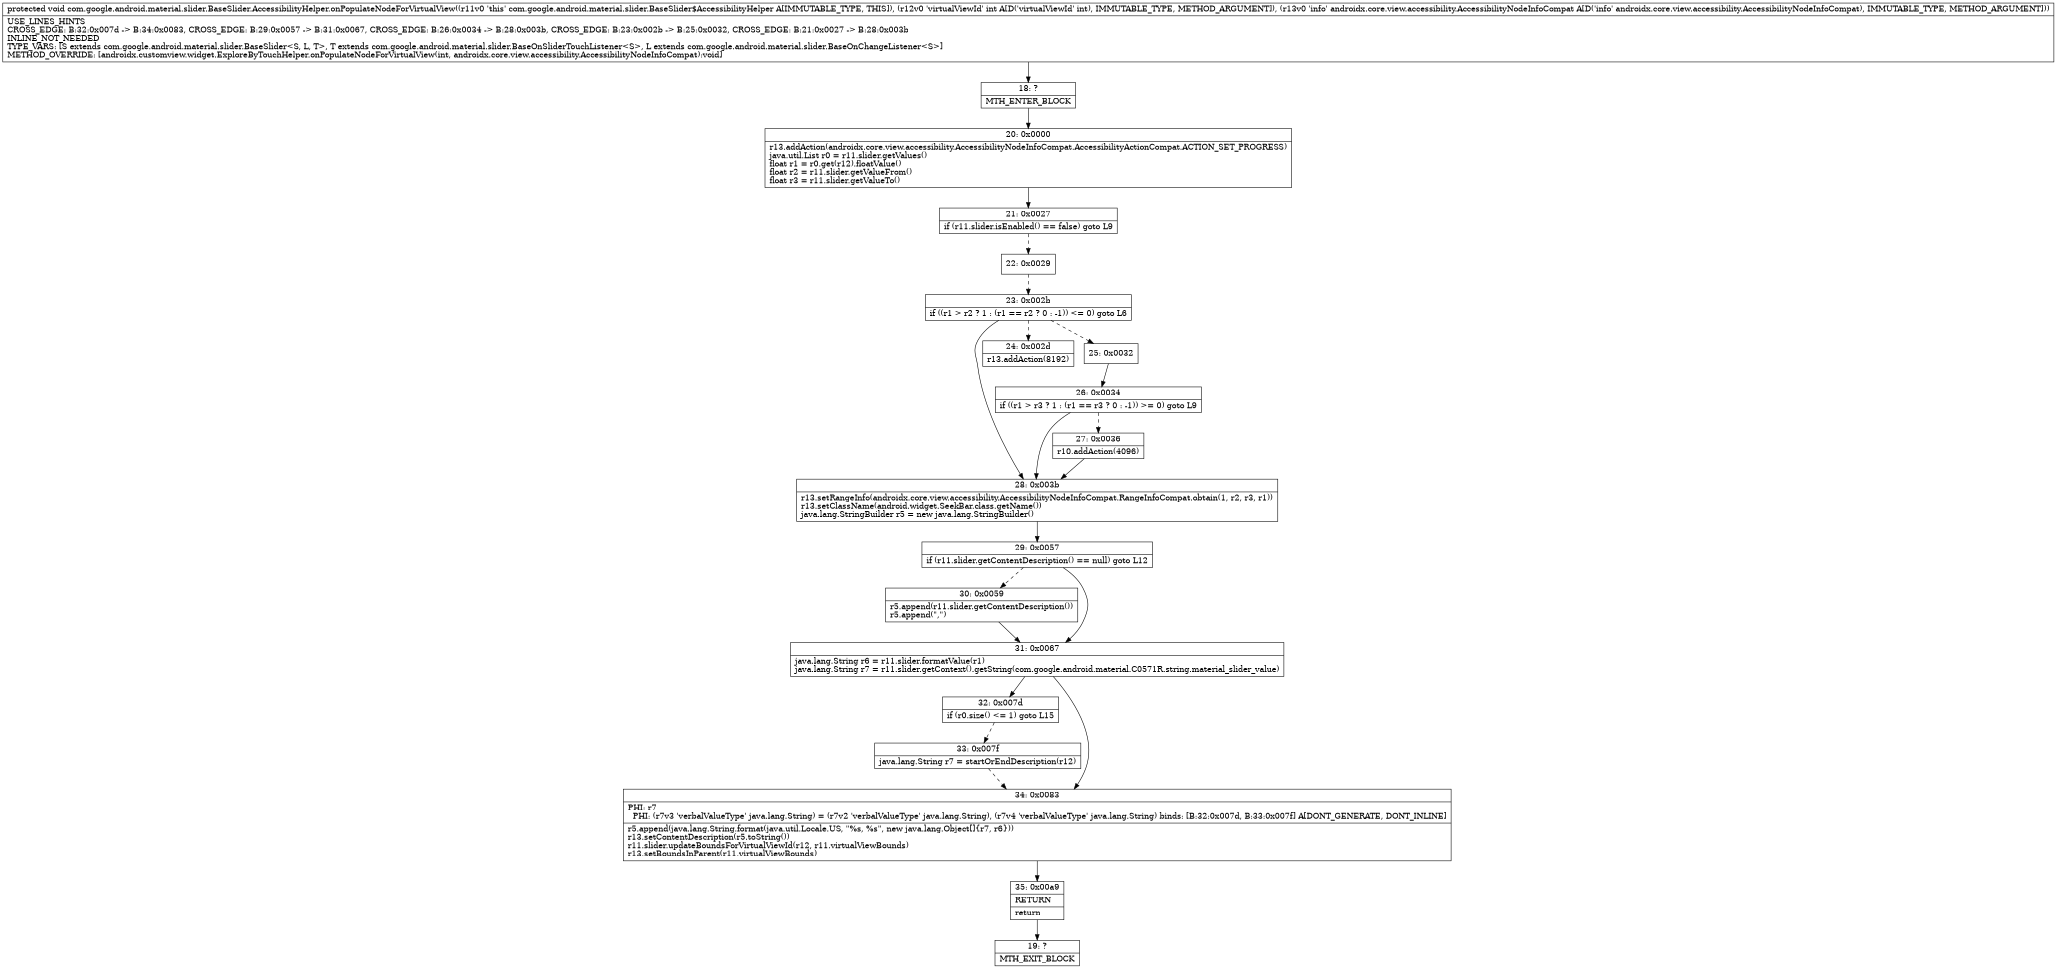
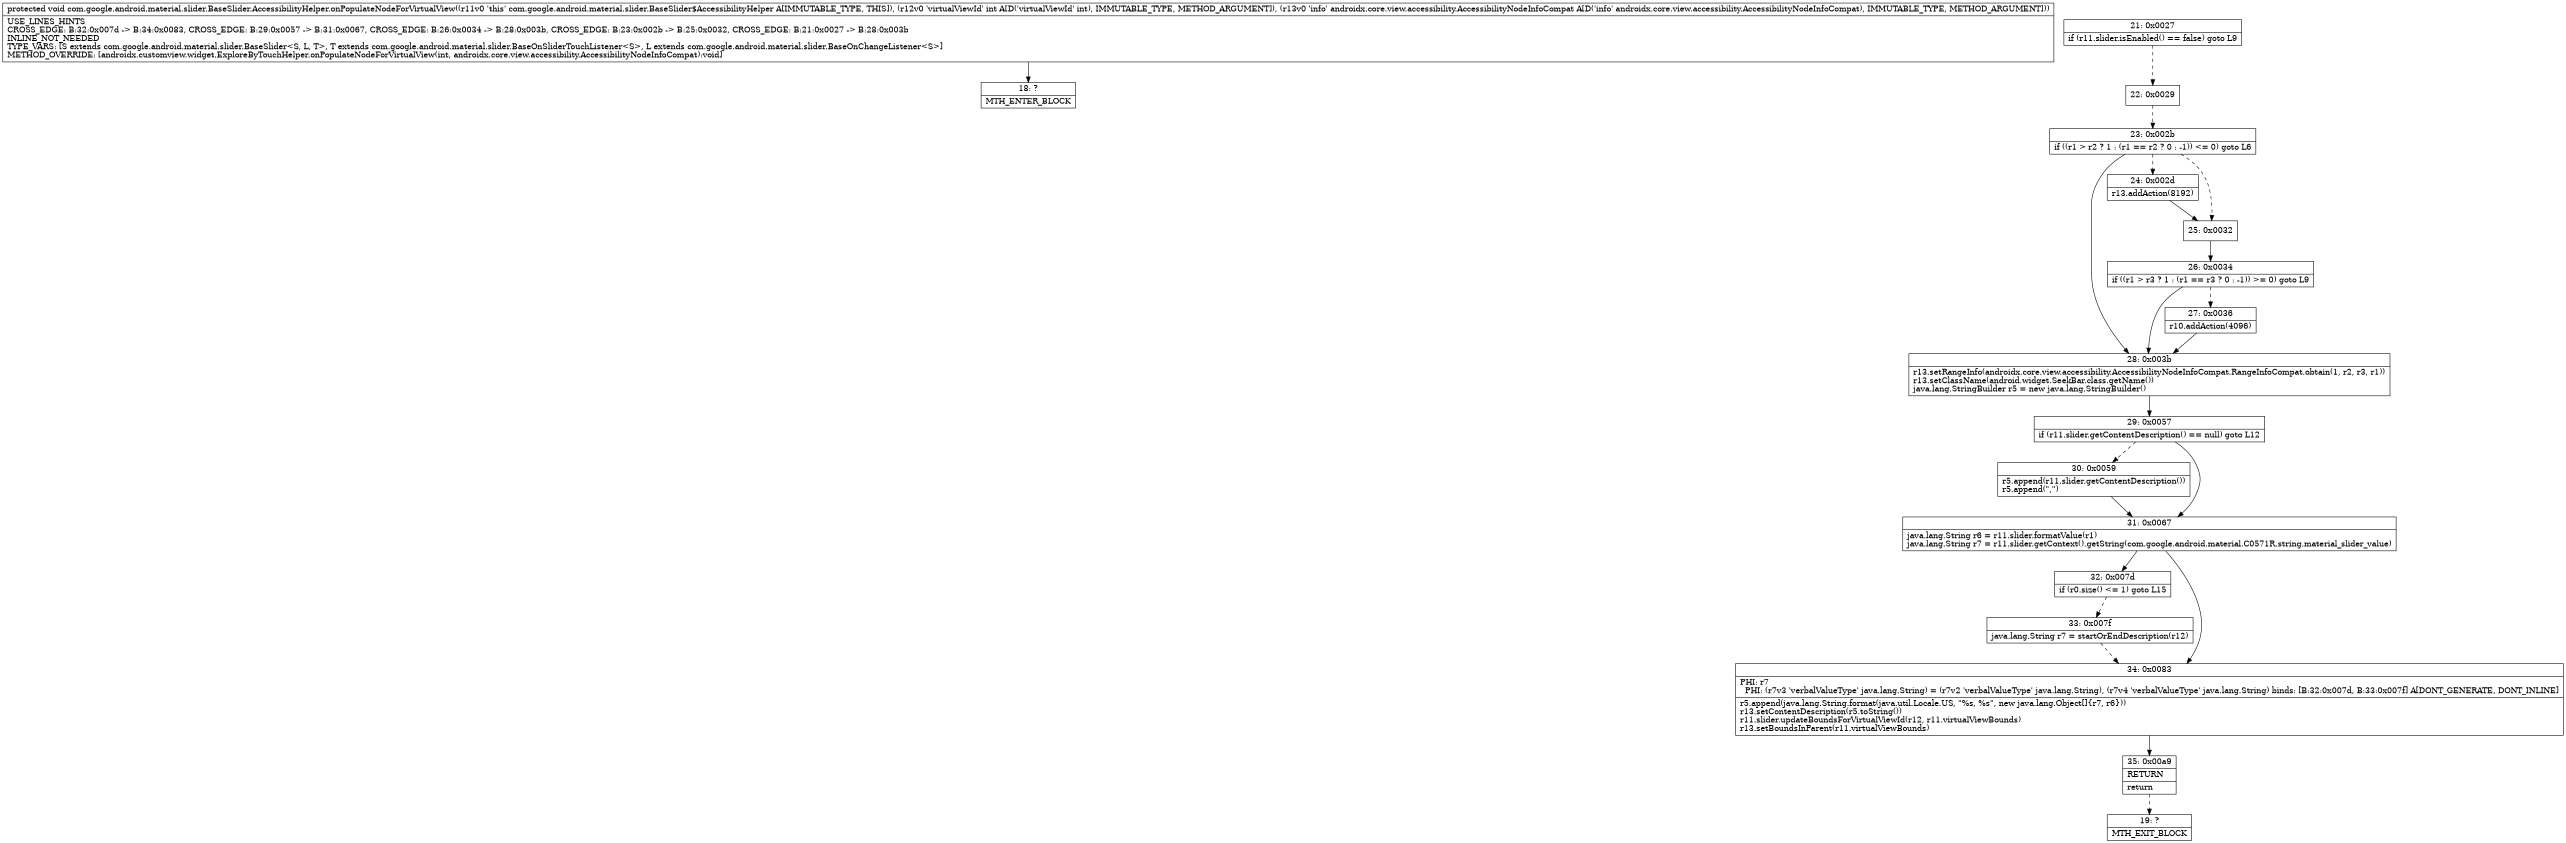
node "20: 0x0000": removed
edge "24: 0x002d" -> "25: 0x0032": added
edge "35: 0x00a9" -> "19: ?": style solid -> dashed
